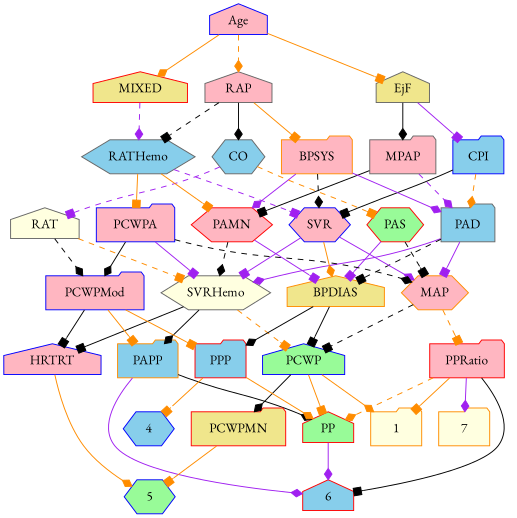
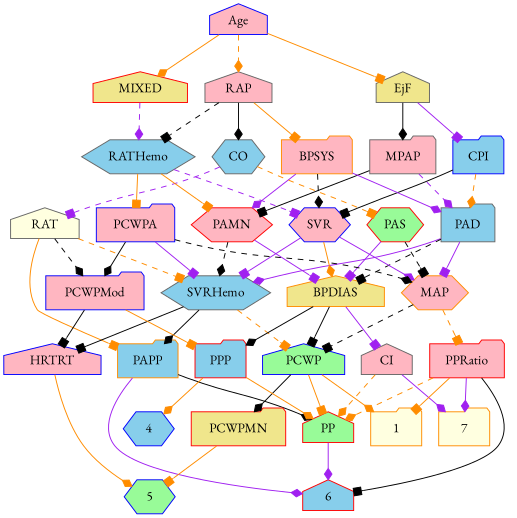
node "SVRHemo": fillcolor lightyellow -> skyblue
edge "PCWPMod" -> "PAPP": now "RAT" -> "PAPP"
node "CI": added
edge "PPP" -> "4": arrowhead box -> diamond
